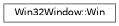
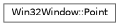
node "Win32Window::Win": label "Win32Window::Win" -> "Win32Window::Point"
